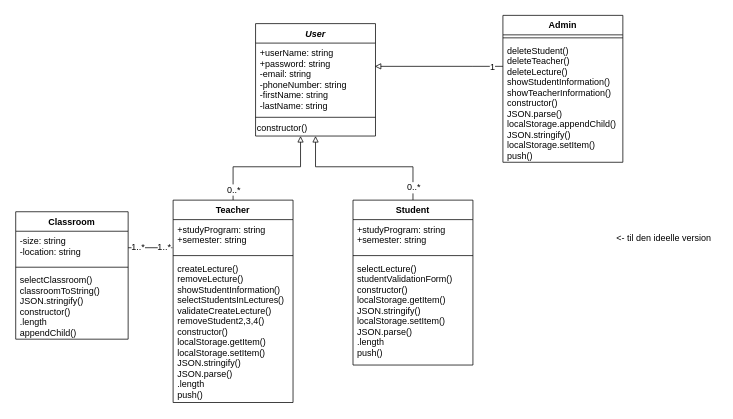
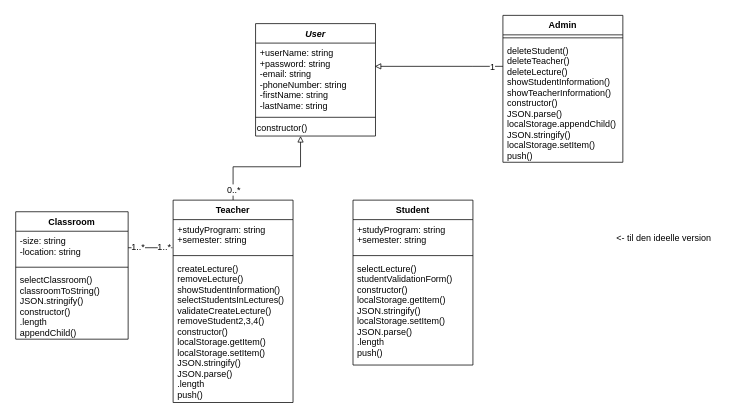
edge "Student" -> "User": removed, label "0..*"
